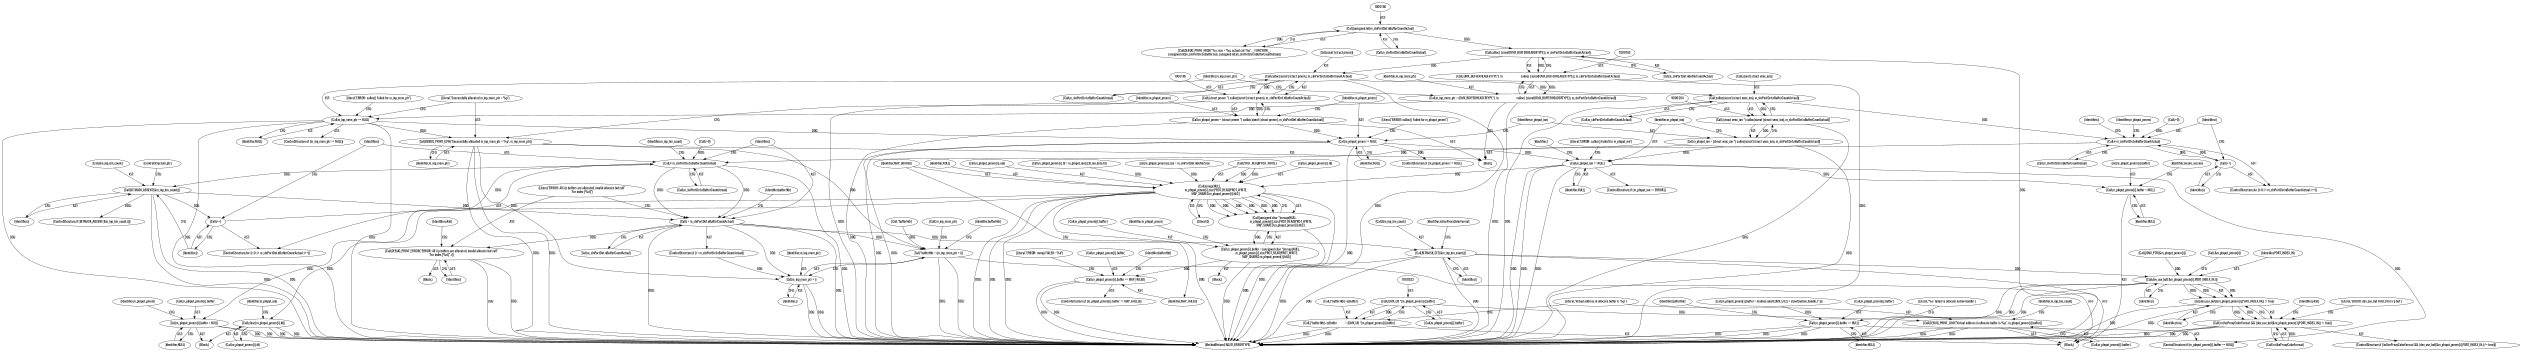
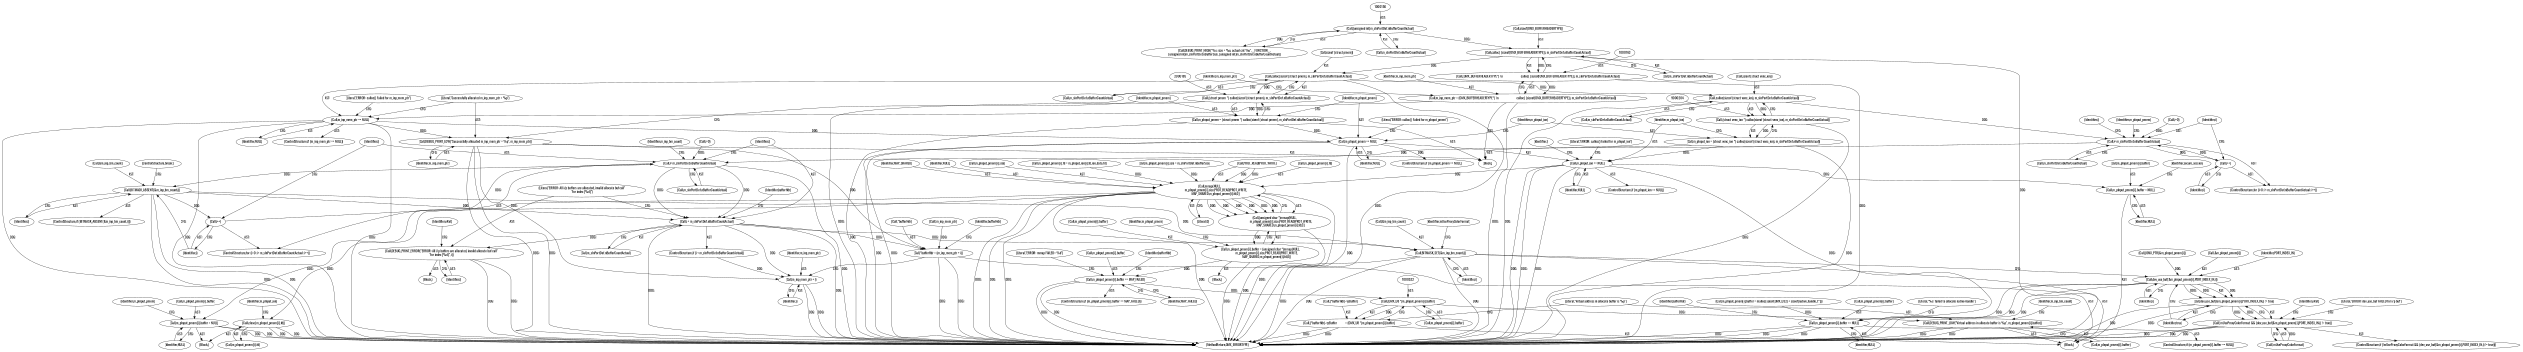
node "(Call,sizeof(OMX_BUFFERHEADERTYPE))": added
node "1000185": label "1000185" -> "2000185"
edge "(Call,m_pInput_pmem == NULL)" -> "(Call,m_pInput_ion == NULL)": label "DDG: " -> "AST: "
node "(ControlStructure,ptr;)": label "(ControlStructure,ptr;)" -> "(ControlStructure,break;)"
edge "(Call,m_pInput_ion == NULL)" -> "(ControlStructure,if (m_pInput_pmem[i].buffer == NULL))": now "(Call,m_pInput_ion == NULL)" -> "(Call,m_pInput_pmem[i].buffer == NULL)"
node "(ControlStructure,if (m_pInput_ion == ERROR))": label "(ControlStructure,if (m_pInput_ion == ERROR))" -> "(ControlStructure,if (m_pInput_ion == NULL))"
edge "(Call,BITMASK_ABSENT(&m_inp_bm_count,i))" -> "(Call,BITMASK_SET(&m_inp_bm_count,i))": added, label "DDG:"
edge "(Call,BITMASK_ABSENT(&m_inp_bm_count,i))" -> "(ControlStructure,if (BITMASK_ABSENT(&m_inp_bm_count,i)))": label "DDG: " -> "AST: "
edge "(Call,*bufferHdr)" -> "(Call,*bufferHdr = (m_inp_mem_ptr + i))": label "DDG: " -> "AST: "
edge "(Identifier,MAP_SHARED)" -> "(Identifier,MAP_FAILED)": now "(Call,m_pInput_pmem[i].buffer == MAP_FAILED)" -> "(Identifier,MAP_FAILED)"
edge "(Call,m_inp_mem_ptr + i)" -> "(Call,*bufferHdr = (m_inp_mem_ptr + i))": removed, label "AST:"
edge "(Call,BITMASK_SET(&m_inp_bm_count,i))" -> "(Call,dev_use_buf(&m_pInput_pmem[i],PORT_INDEX_IN,i))": label "DDG: " -> "CFG: "
edge "(Call,&m_pInput_pmem[i])" -> "(Call,dev_use_buf(&m_pInput_pmem[i],PORT_INDEX_IN,i))": label "CFG: " -> "AST: "
edge "(Identifier,MAP_FAILED)" -> "(Call,m_pInput_pmem[i].buffer == MAP_FAILED)": label "AST: " -> "CFG: "
edge "(Call,m_pInput_pmem[i].buffer == MAP_FAILED)" -> "(Call,(OMX_U8 *)m_pInput_pmem[i].buffer)": added, label "DDG:"
edge "(Identifier,true)" -> "(Call,dev_use_buf(&m_pInput_pmem[i],PORT_INDEX_IN,i))": added, label "CFG:"
node "(MethodReturn,FAILED_ERRORTYPE)": label "(MethodReturn,FAILED_ERRORTYPE)" -> "(MethodReturn,OMX_ERRORTYPE)"
